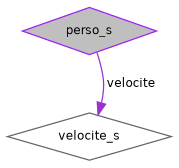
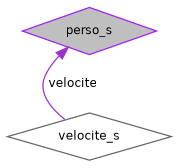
edge "perso_s" -> "velocite_s": reversed
